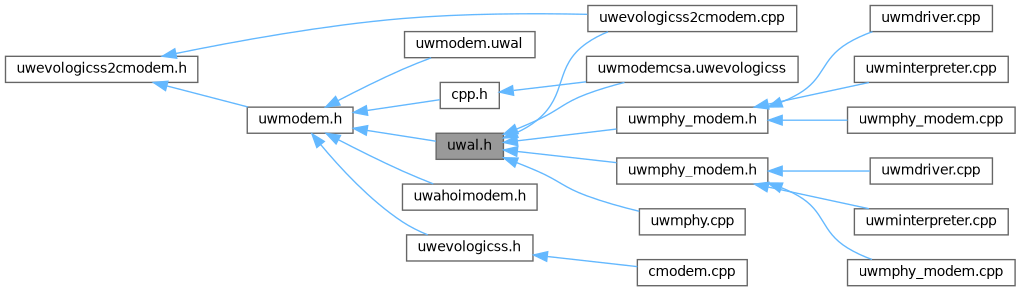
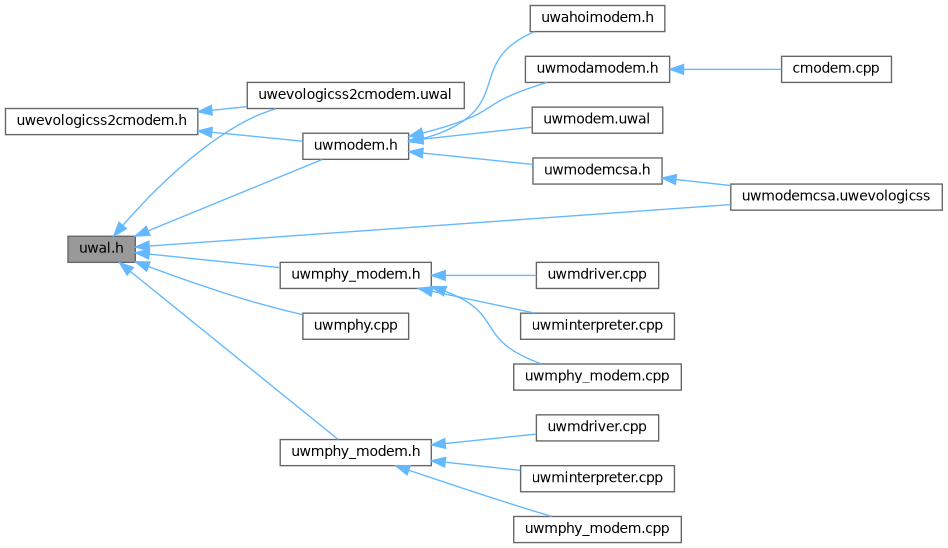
node "uwevologicss2cmodem.cpp": label "uwevologicss2cmodem.cpp" -> "uwevologicss2cmodem.uwal"
node "cpp.h": label "cpp.h" -> "uwmodemcsa.h"
edge "uwal.h" -> "uwmodem.h": reversed
node "uwevologicss.h": label "uwevologicss.h" -> "uwmodamodem.h"
